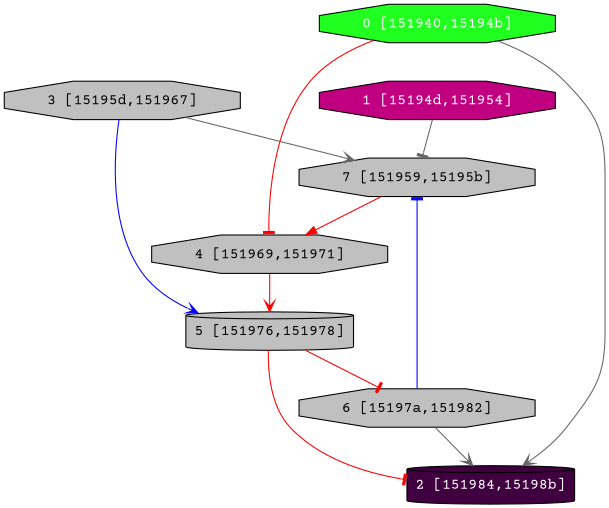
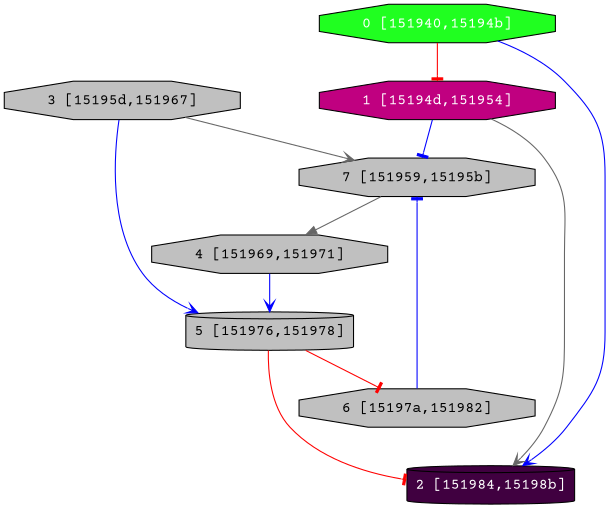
edge "0 [151940,15194b]" -> "4 [151969,151971]": now "0 [151940,15194b]" -> "1 [15194d,151954]"
edge "1 [15194d,151954]" -> "7 [151959,15195b]": color gray40 -> blue
edge "7 [151959,15195b]" -> "4 [151969,151971]": color red -> gray40
edge "0 [151940,15194b]" -> "2 [151984,15198b]": color gray40 -> blue
edge "4 [151969,151971]" -> "5 [151976,151978]": color red -> blue
edge "6 [15197a,151982]" -> "2 [151984,15198b]": now "1 [15194d,151954]" -> "2 [151984,15198b]"
